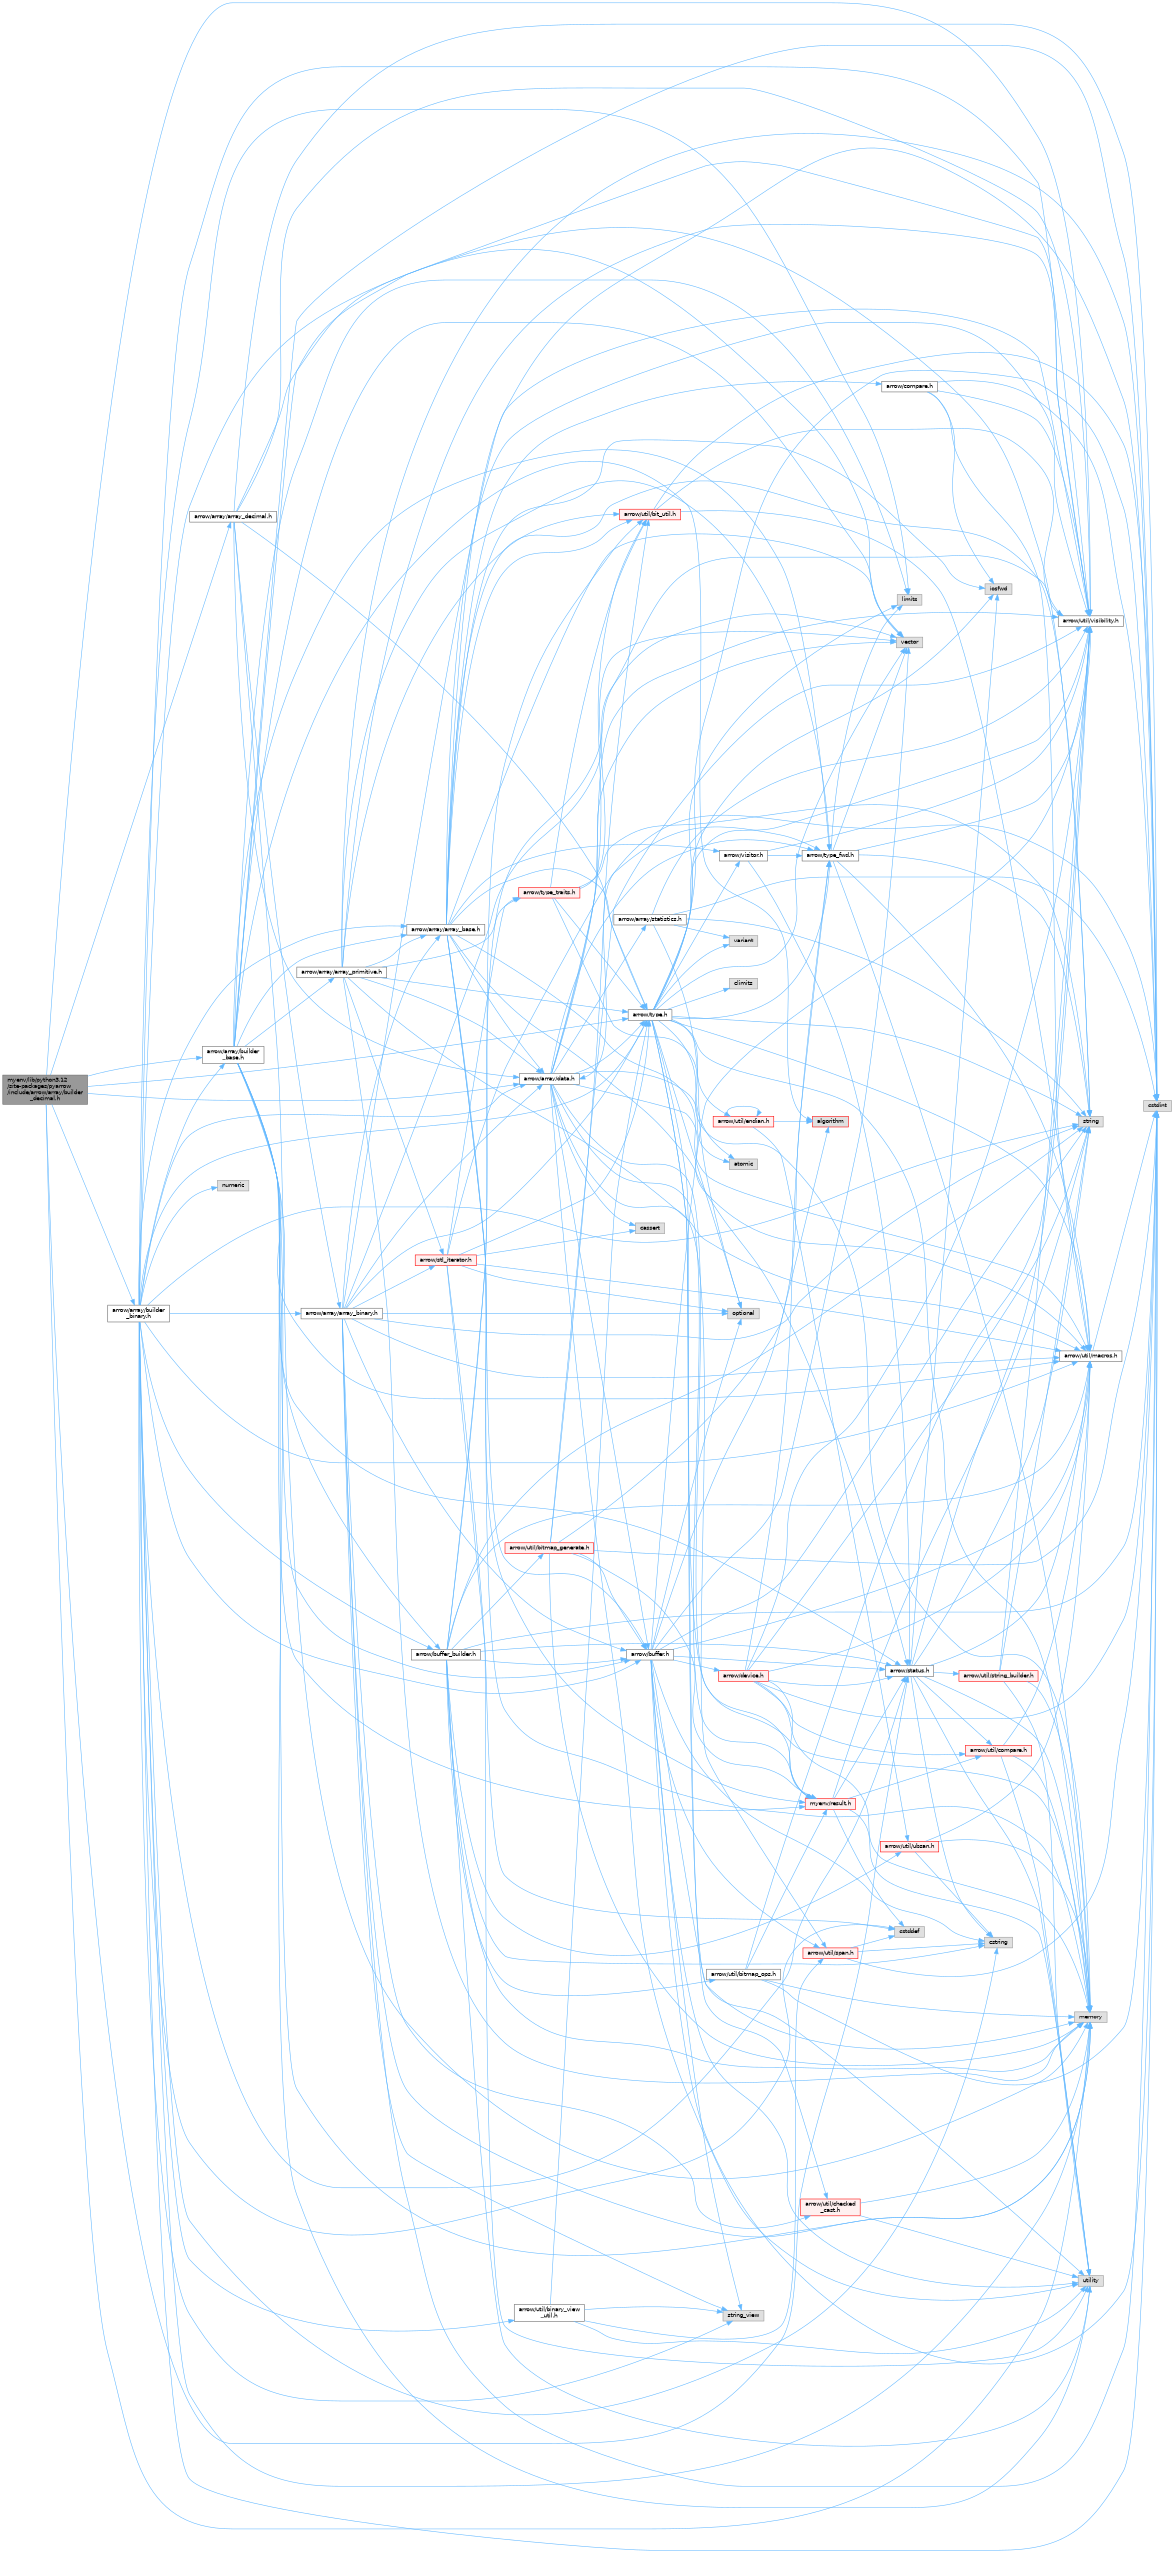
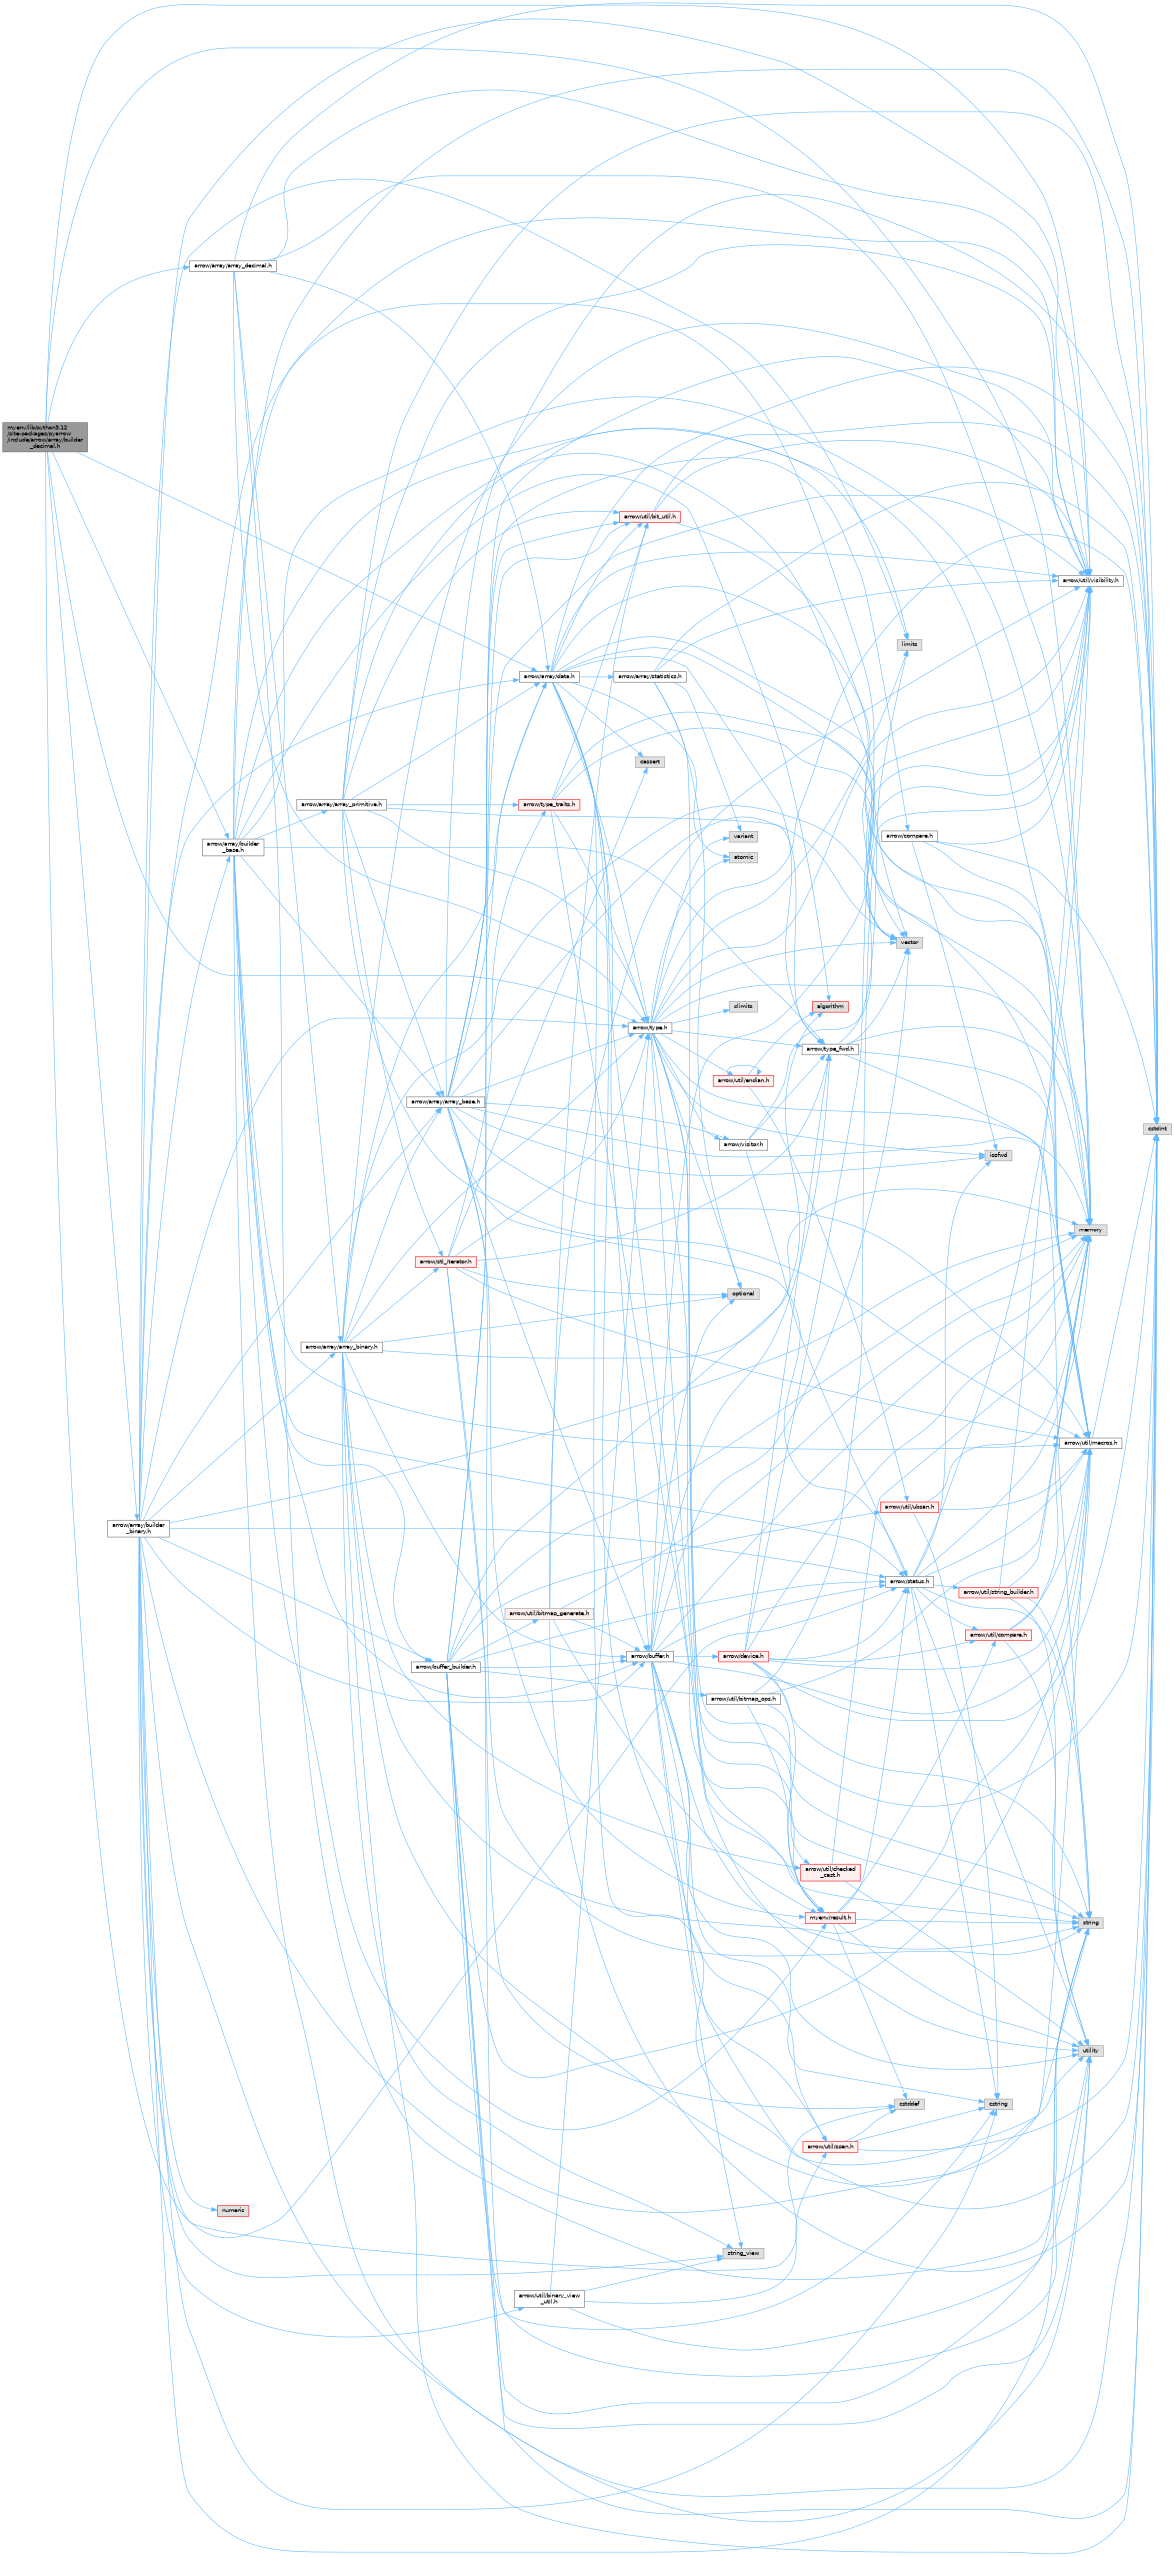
edge "arrow/type_fwd.h" -> "arrow/util/visibility.h": removed
edge "cstdint" -> "arrow/array/data.h": reversed
node "numeric": color grey60 -> red
edge "arrow/util/bitmap_generate.h" -> "algorithm": now "arrow/buffer_builder.h" -> "algorithm"
node "arrow/util/bitmap_generate.h": color red -> grey60
